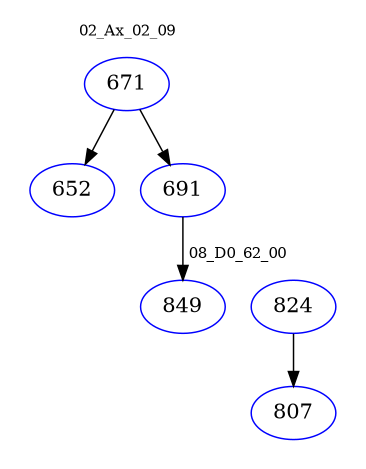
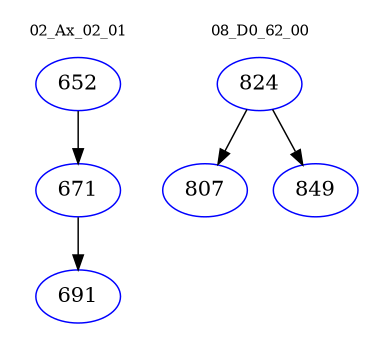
cluster "02_Ax_02_09": label "02_Ax_02_09" -> "02_Ax_02_01"
edge "671" -> "652": reversed
edge "691" -> "849": now "824" -> "849"
